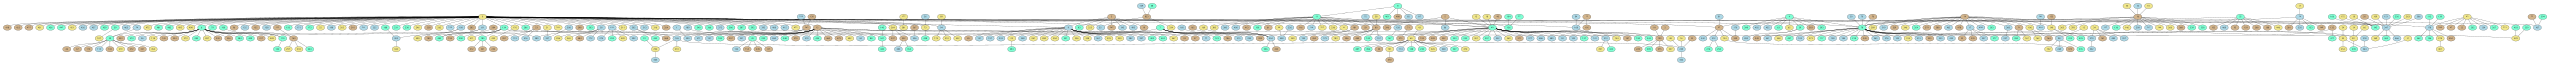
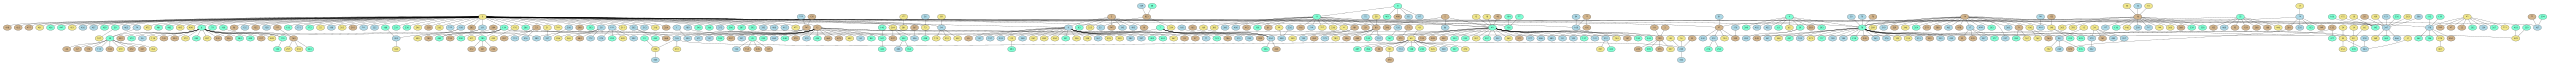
edge "360" -- "257": now "14" -- "257"
node "322": fillcolor tan -> aquamarine
node "103": fillcolor lightblue -> khaki
edge "154" -- "374": now "281" -- "374"
